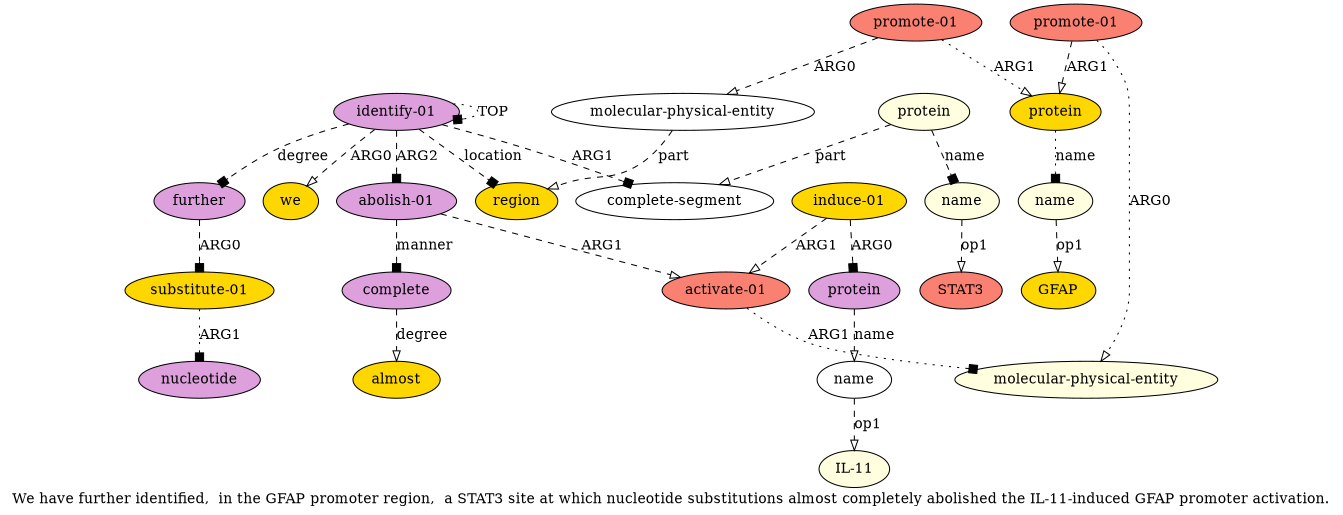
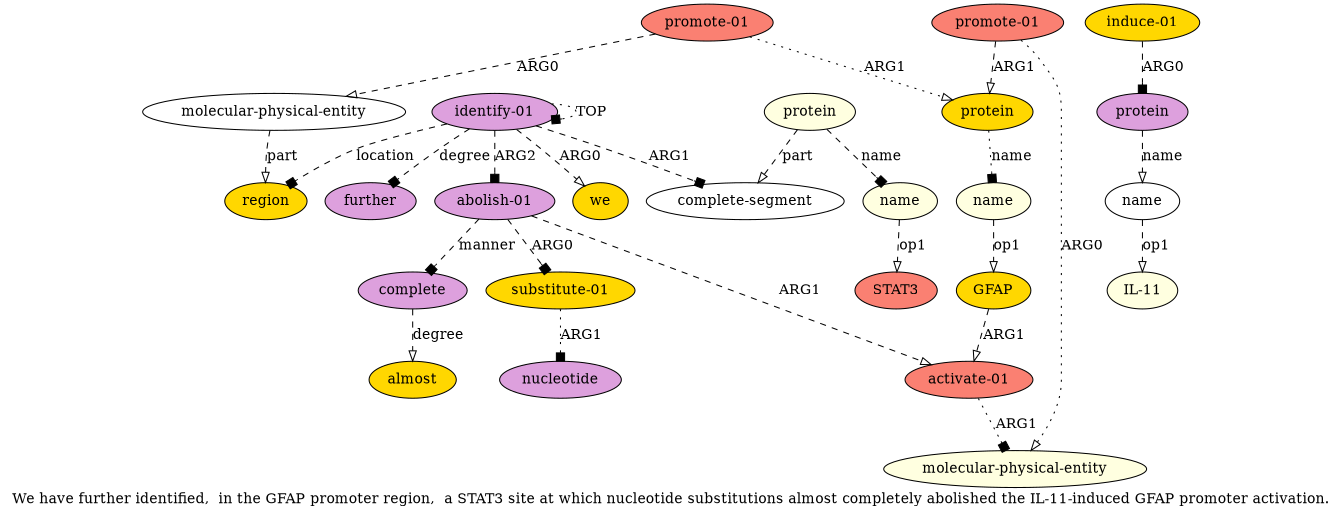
edge "further" -> "substitute-01": now "abolish-01" -> "substitute-01"
edge "induce-01" -> "activate-01": now "GFAP" -> "activate-01"
